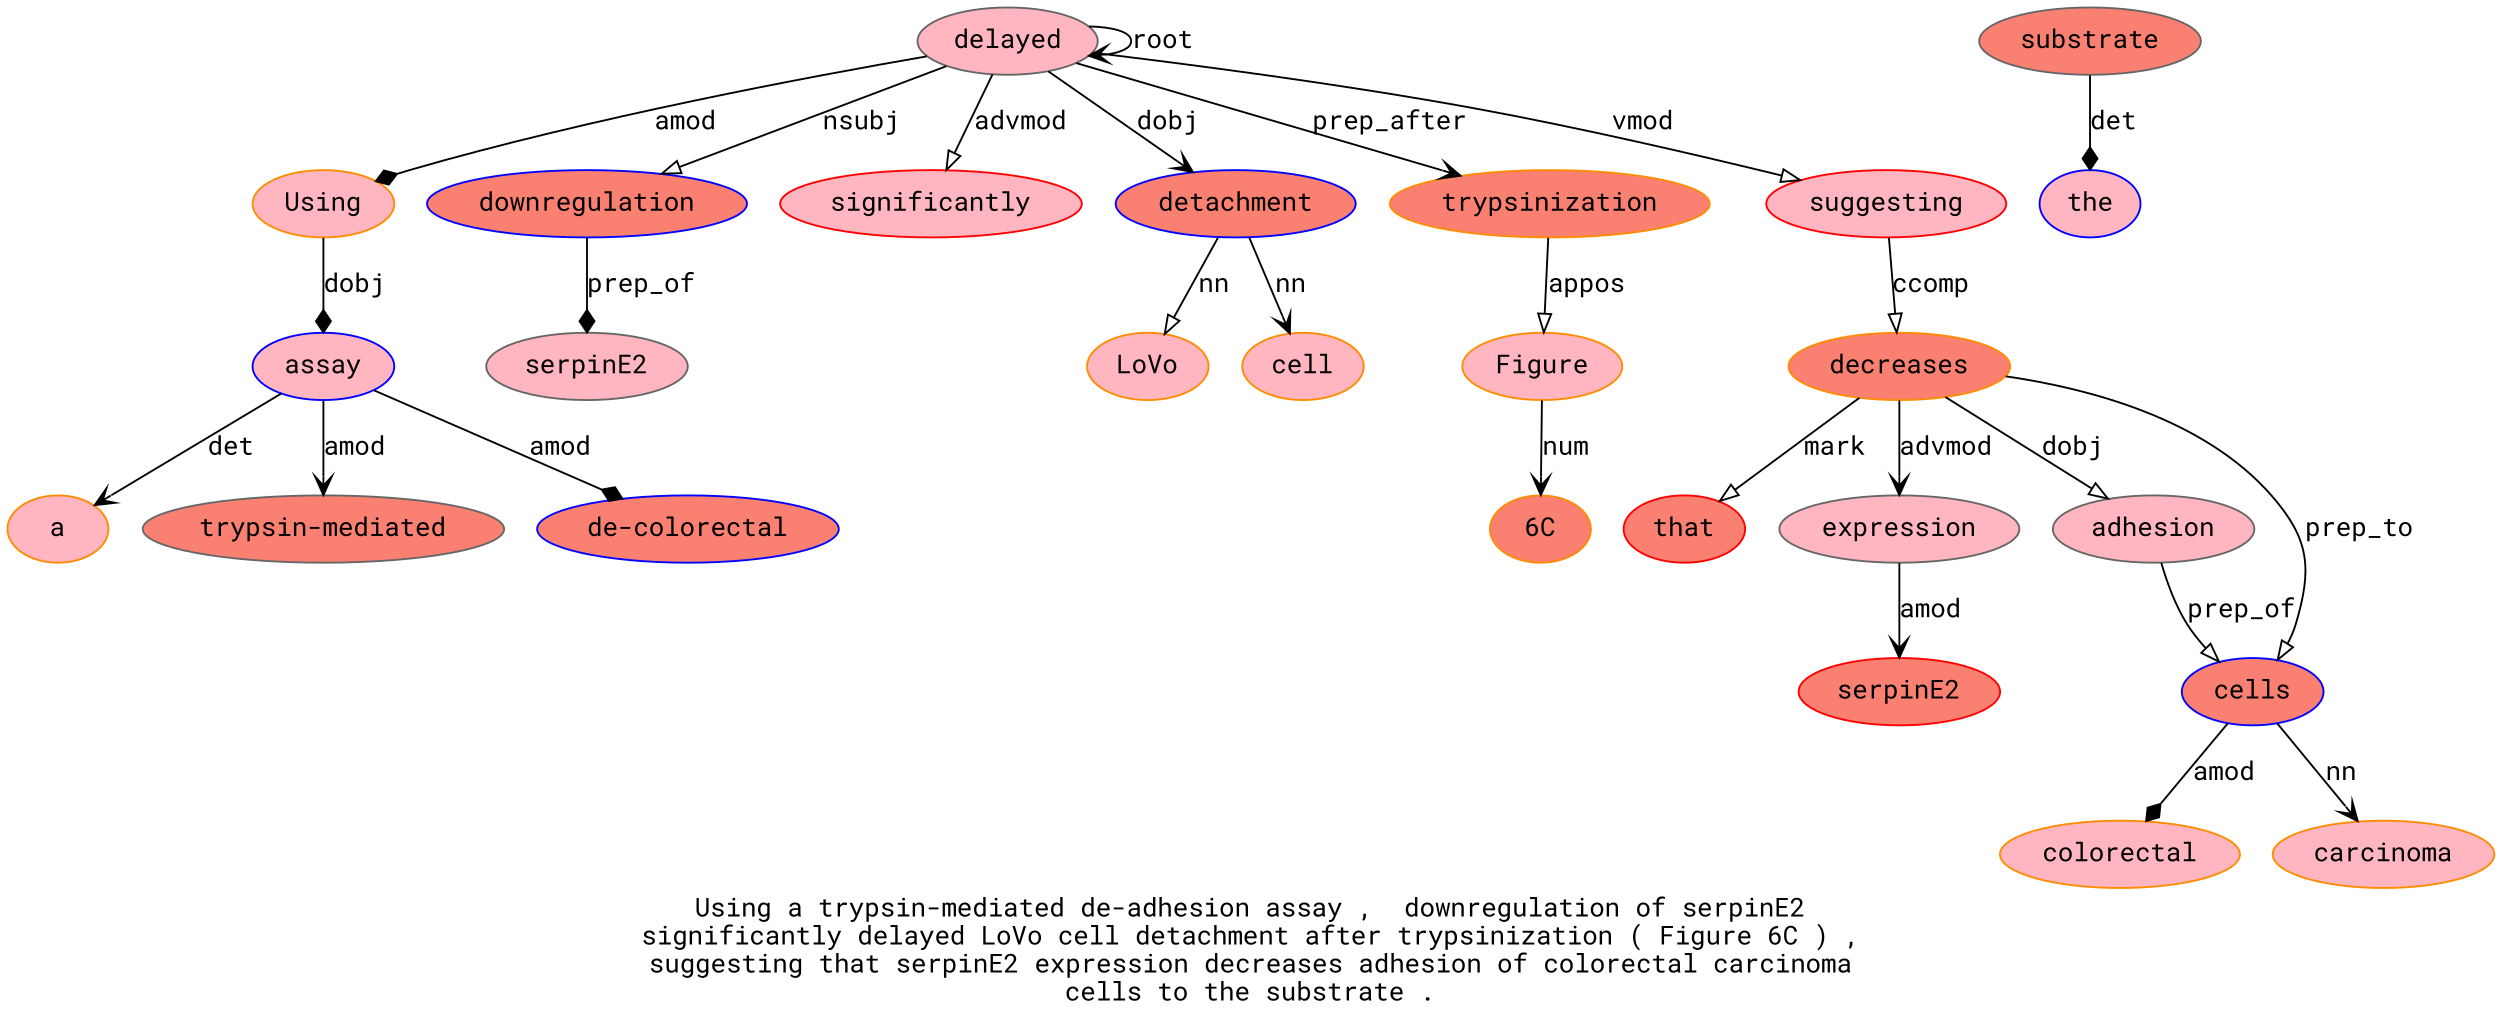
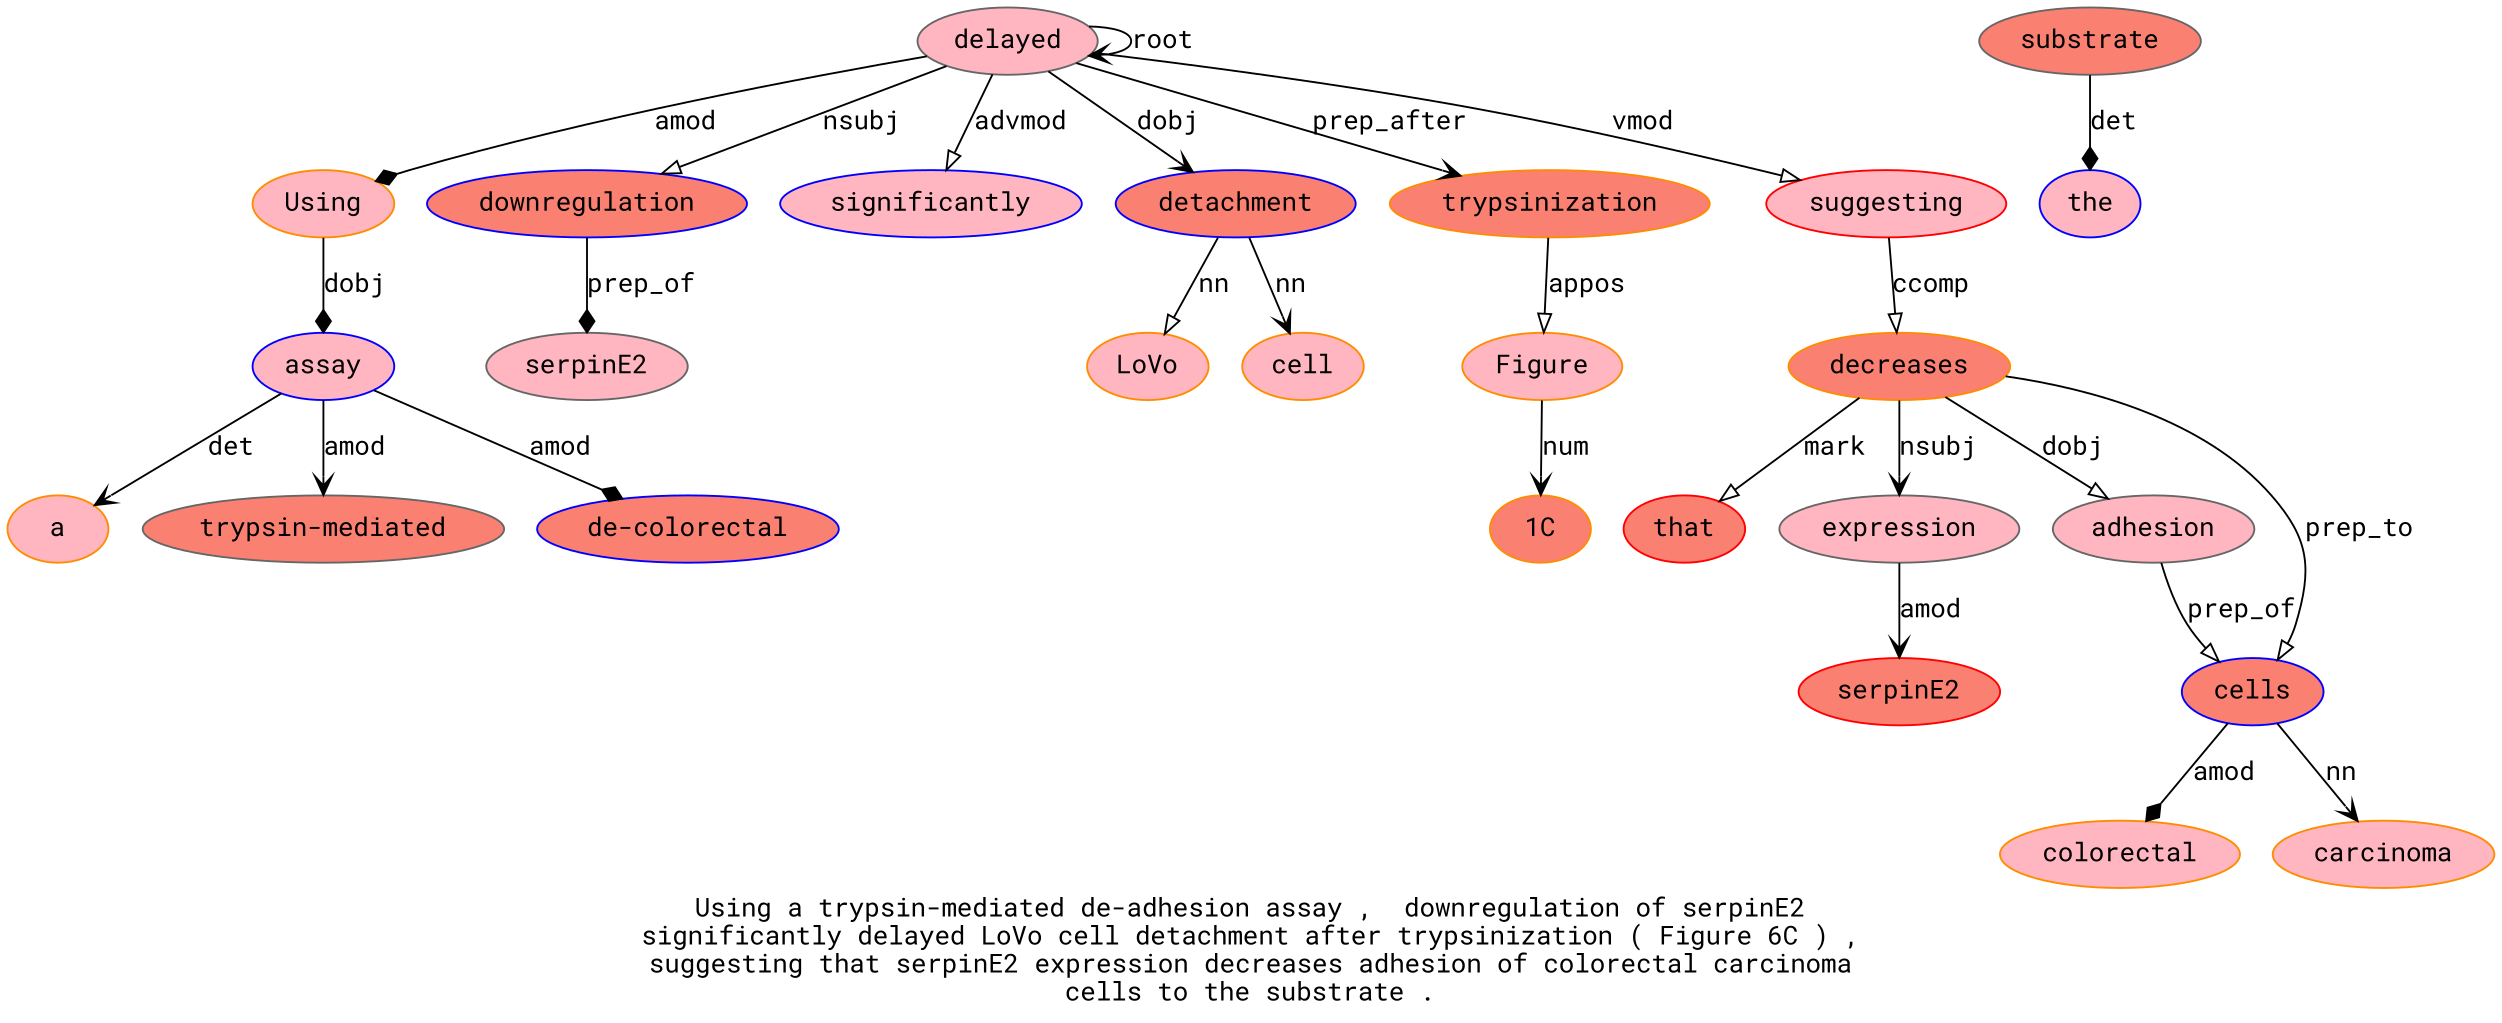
node "significantly": color red -> blue
edge "decreases" -> "expression": label "advmod" -> "nsubj"
node "6C": label "6C" -> "1C"
